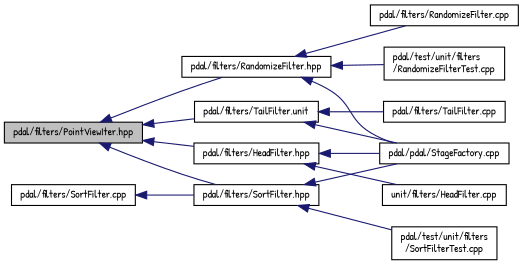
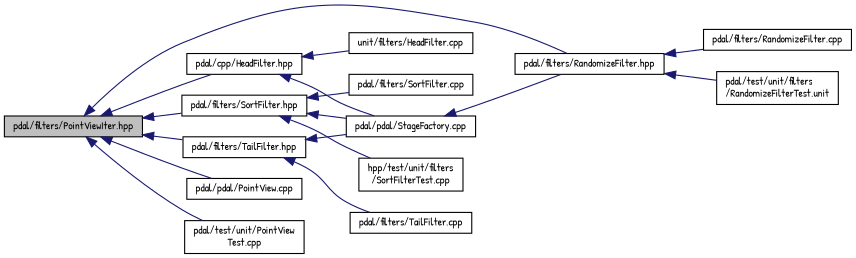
node "pdal/test/unit/filters /RandomizeFilterTest.cpp": label "pdal/test/unit/filters /RandomizeFilterTest.cpp" -> "pdal/test/unit/filters /RandomizeFilterTest.unit"
node "pdal/filters/TailFilter.unit": label "pdal/filters/TailFilter.unit" -> "pdal/filters/TailFilter.hpp"
edge "pdal/pdal/StageFactory.cpp" -> "pdal/filters/RandomizeFilter.hpp": reversed
node "pdal/filters/HeadFilter.hpp": label "pdal/filters/HeadFilter.hpp" -> "pdal/cpp/HeadFilter.hpp"
node "pdal/pdal/PointView.cpp": added
edge "pdal/filters/SortFilter.hpp" -> "pdal/filters/SortFilter.cpp": reversed
node "pdal/test/unit/PointView Test.cpp": added
node "pdal/test/unit/filters /SortFilterTest.cpp": label "pdal/test/unit/filters /SortFilterTest.cpp" -> "hpp/test/unit/filters /SortFilterTest.cpp"
